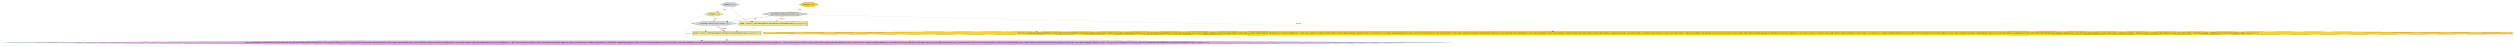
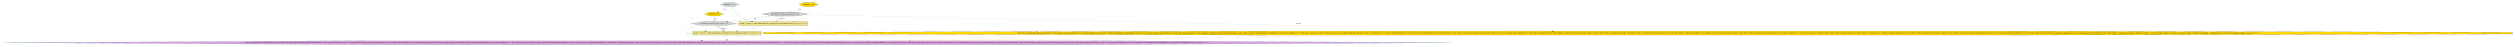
node "leaving['0', '0', '1']": fillcolor khaki -> gold
